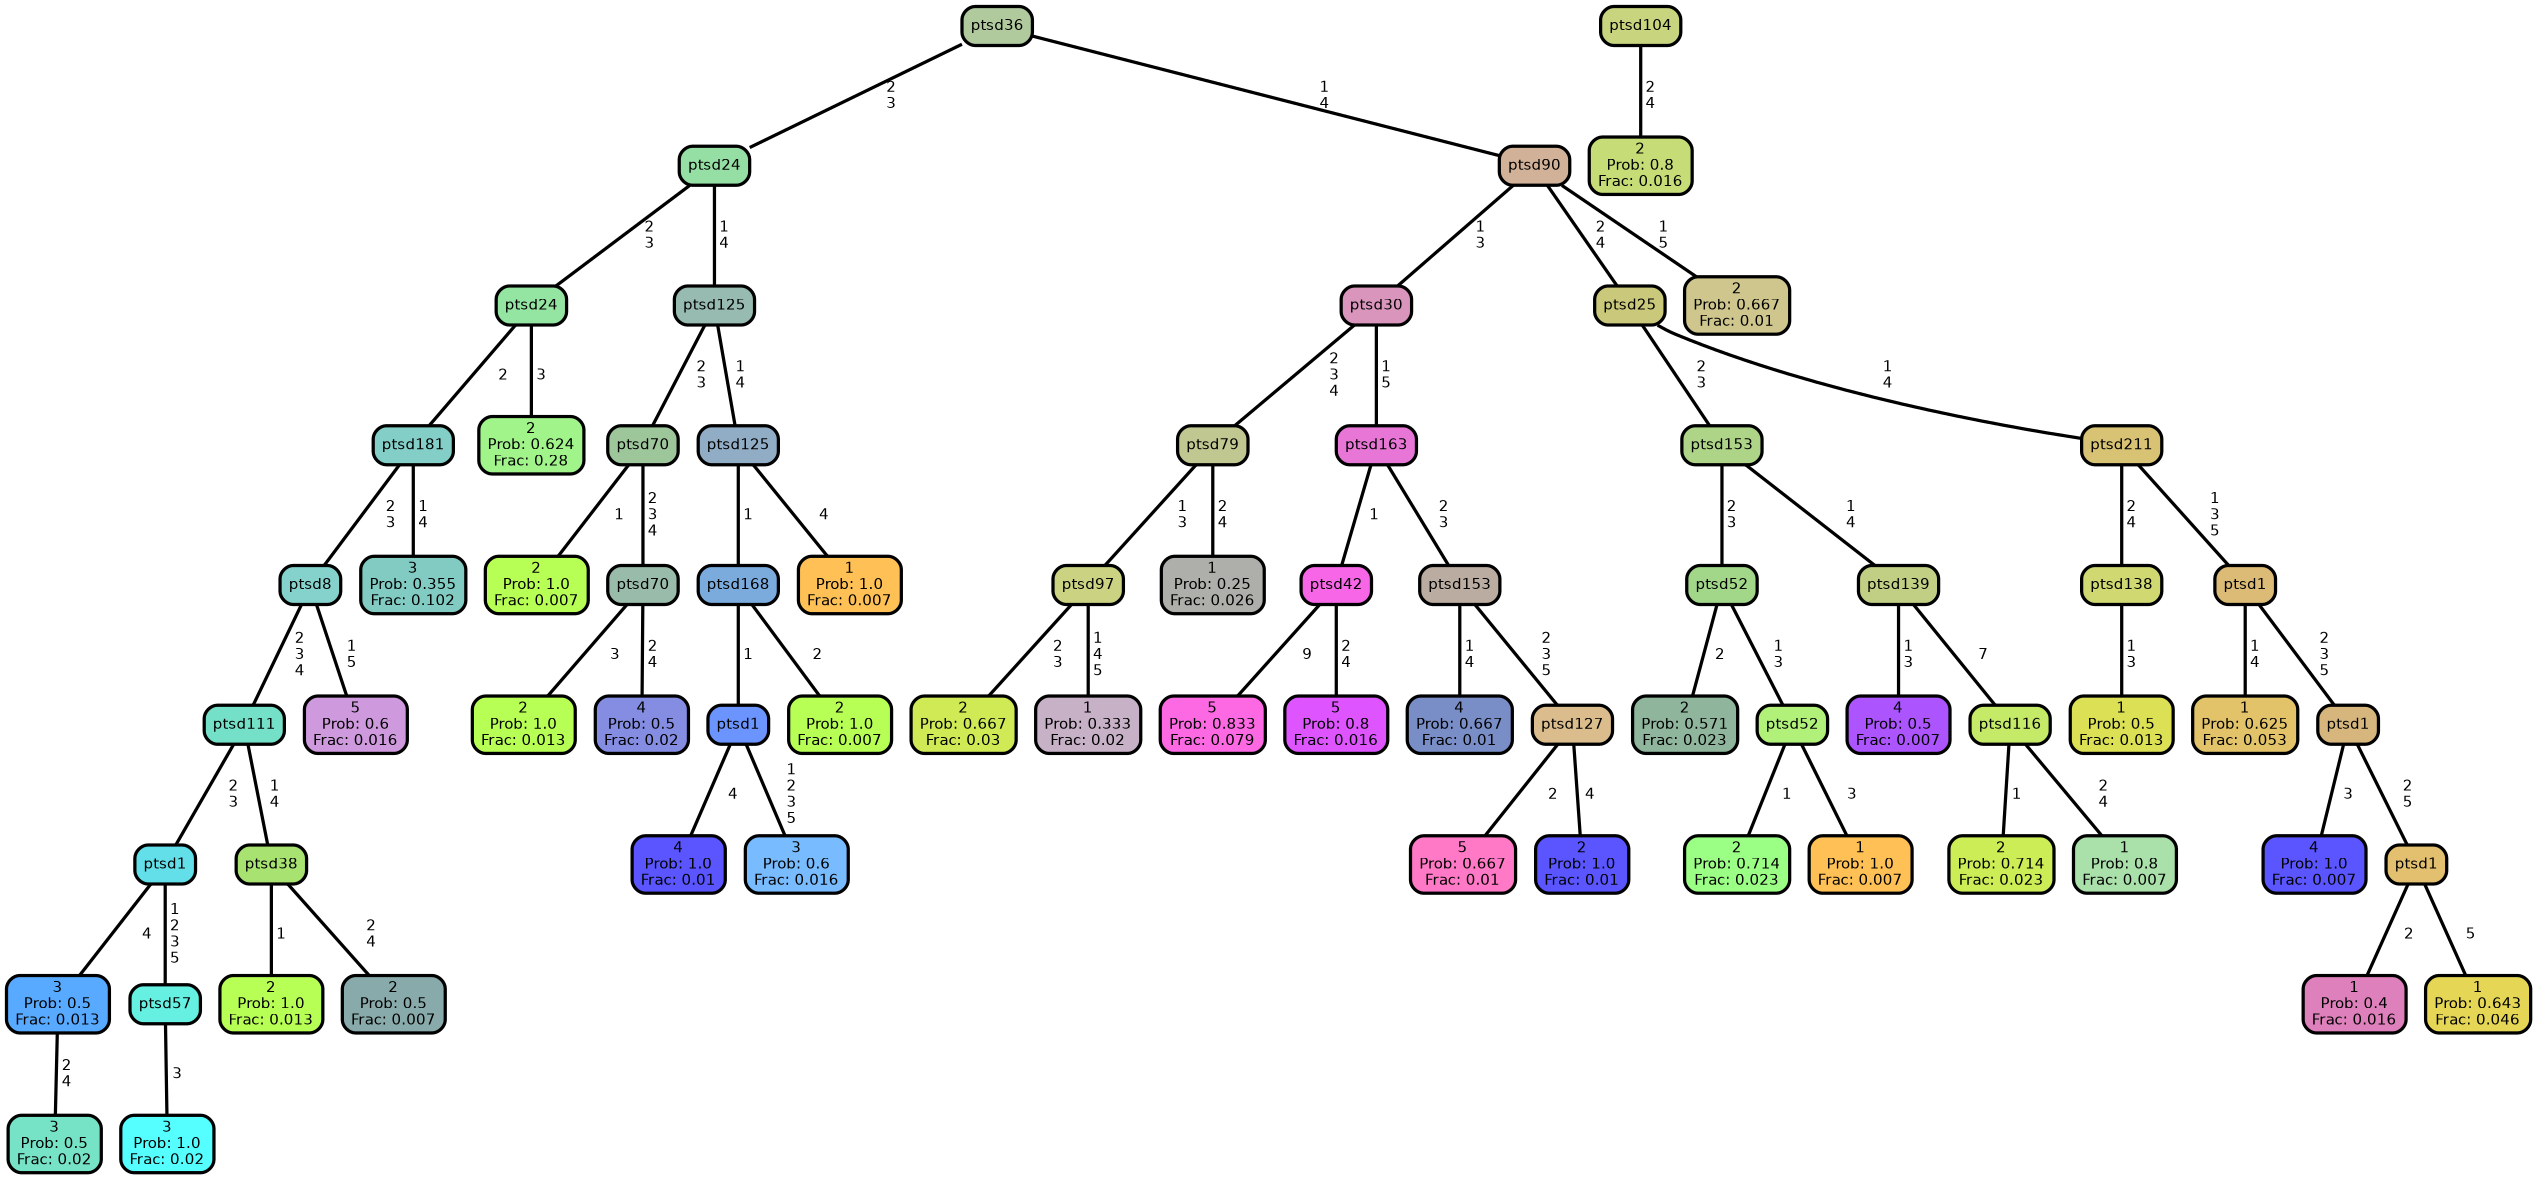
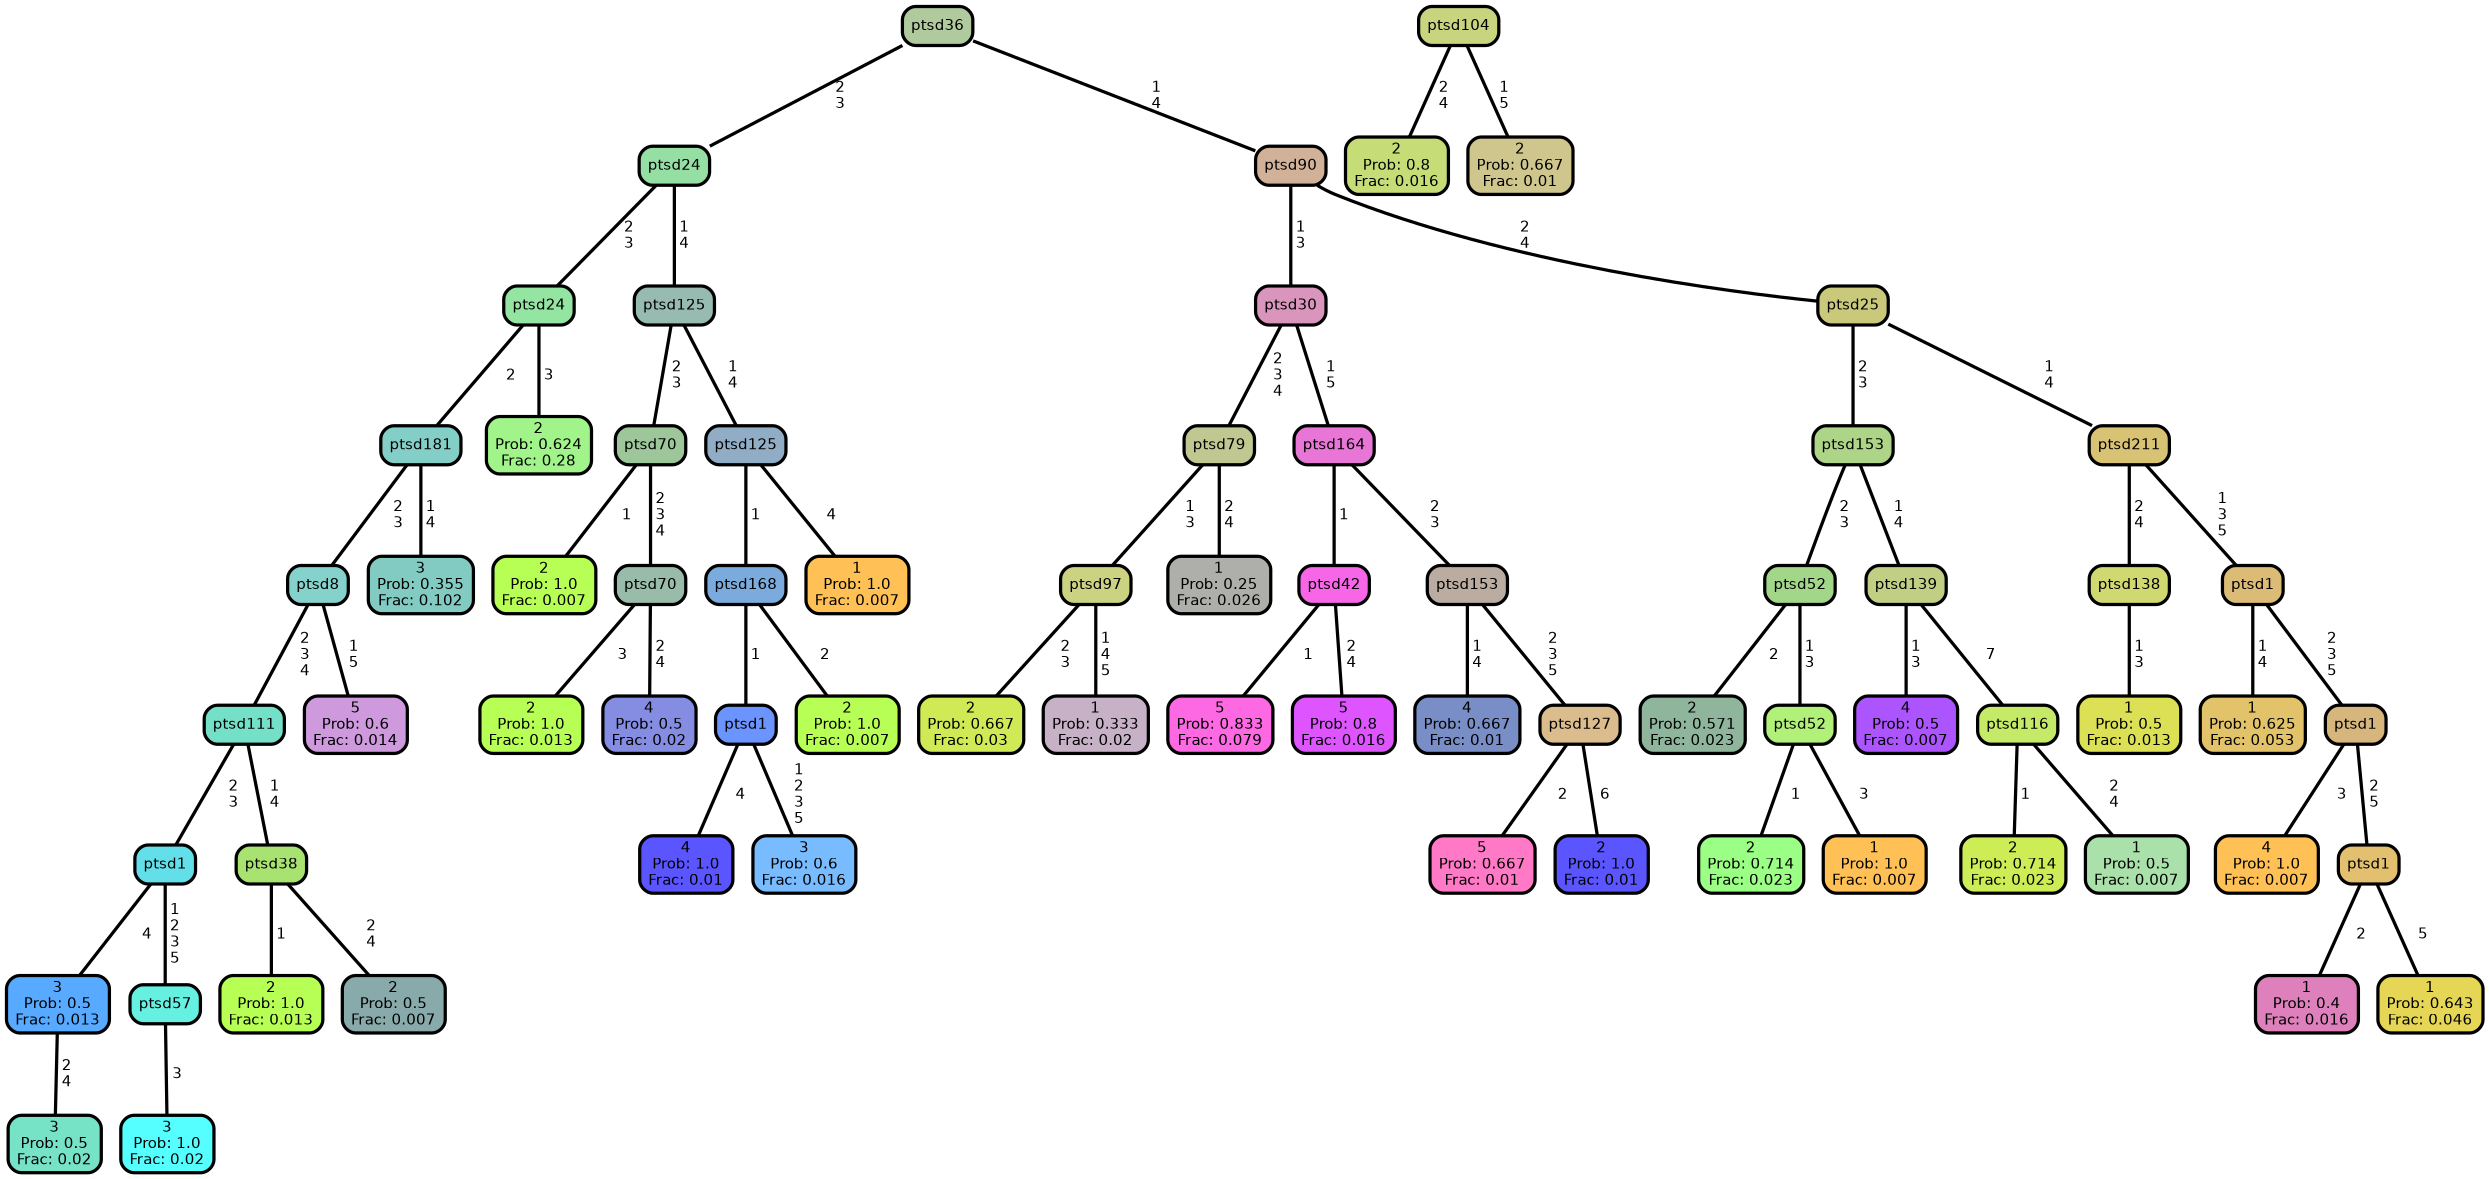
edge "ptsd90" -- "2 Prob: 0.667 Frac: 0.01": now "ptsd104" -- "2 Prob: 0.667 Frac: 0.01"
node "ptsd163": label "ptsd163" -> "ptsd164"
edge "ptsd42" -- "5 Prob: 0.833 Frac: 0.079": label " 9" -> " 1"
node "5 Prob: 0.6 Frac: 0.016": label "5 Prob: 0.6 Frac: 0.016" -> "5 Prob: 0.6 Frac: 0.014"
edge "ptsd127" -- "2 Prob: 1.0 Frac: 0.01": label " 4" -> " 6"
node "1 Prob: 0.8 Frac: 0.007": label "1 Prob: 0.8 Frac: 0.007" -> "1 Prob: 0.5 Frac: 0.007"
node "4 Prob: 1.0 Frac: 0.007": fillcolor #5a55ff -> #ffc155
